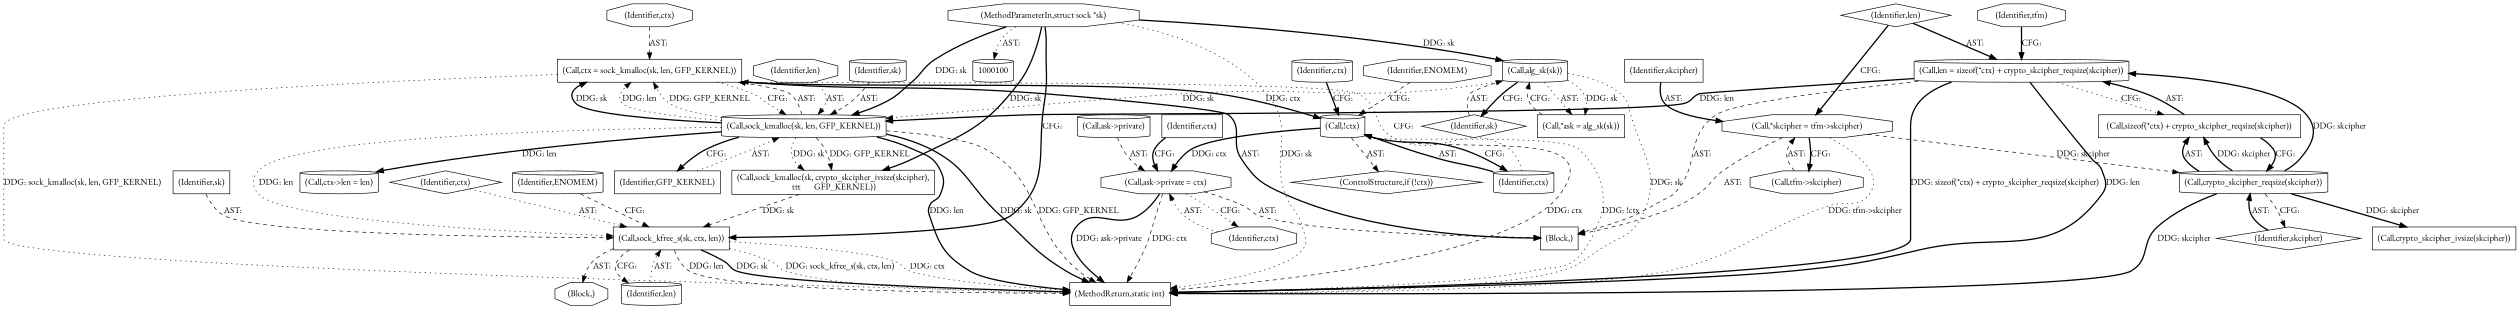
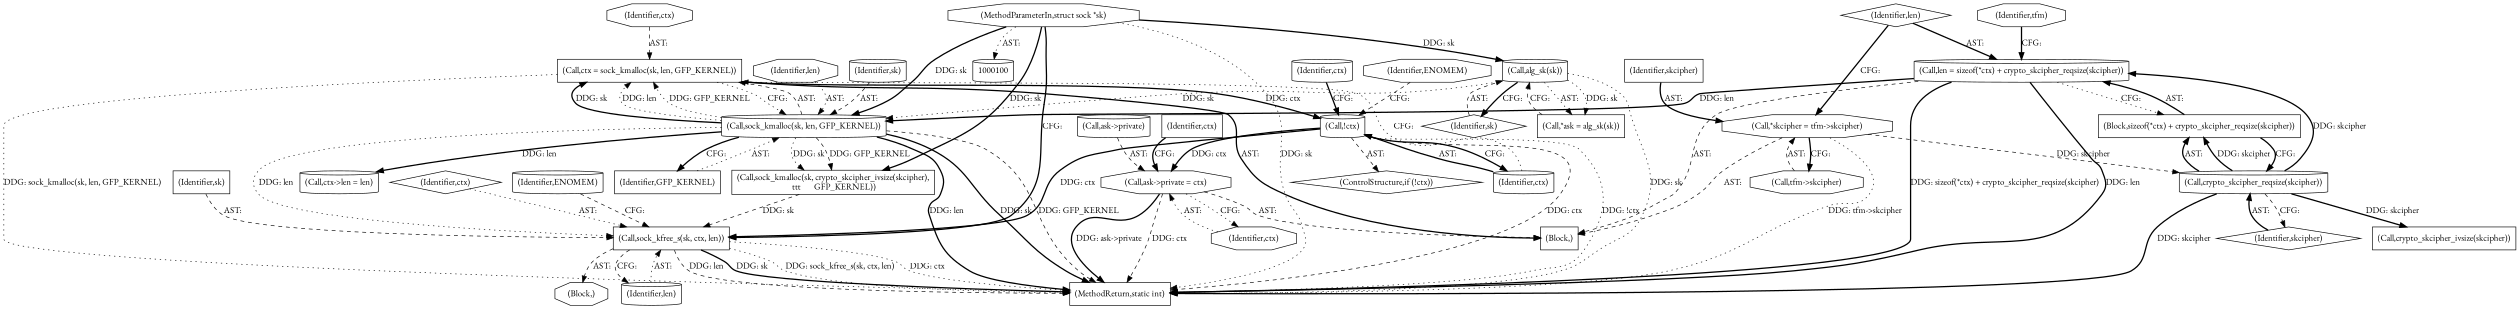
node "(Call,sizeof(*ctx) + crypto_skcipher_reqsize(skcipher))": label "(Call,sizeof(*ctx) + crypto_skcipher_reqsize(skcipher))" -> "(Block,sizeof(*ctx) + crypto_skcipher_reqsize(skcipher))"
edge "(Call,!ctx)" -> "(Call,sock_kfree_s(sk, ctx, len))": added, label "DDG: ctx"
